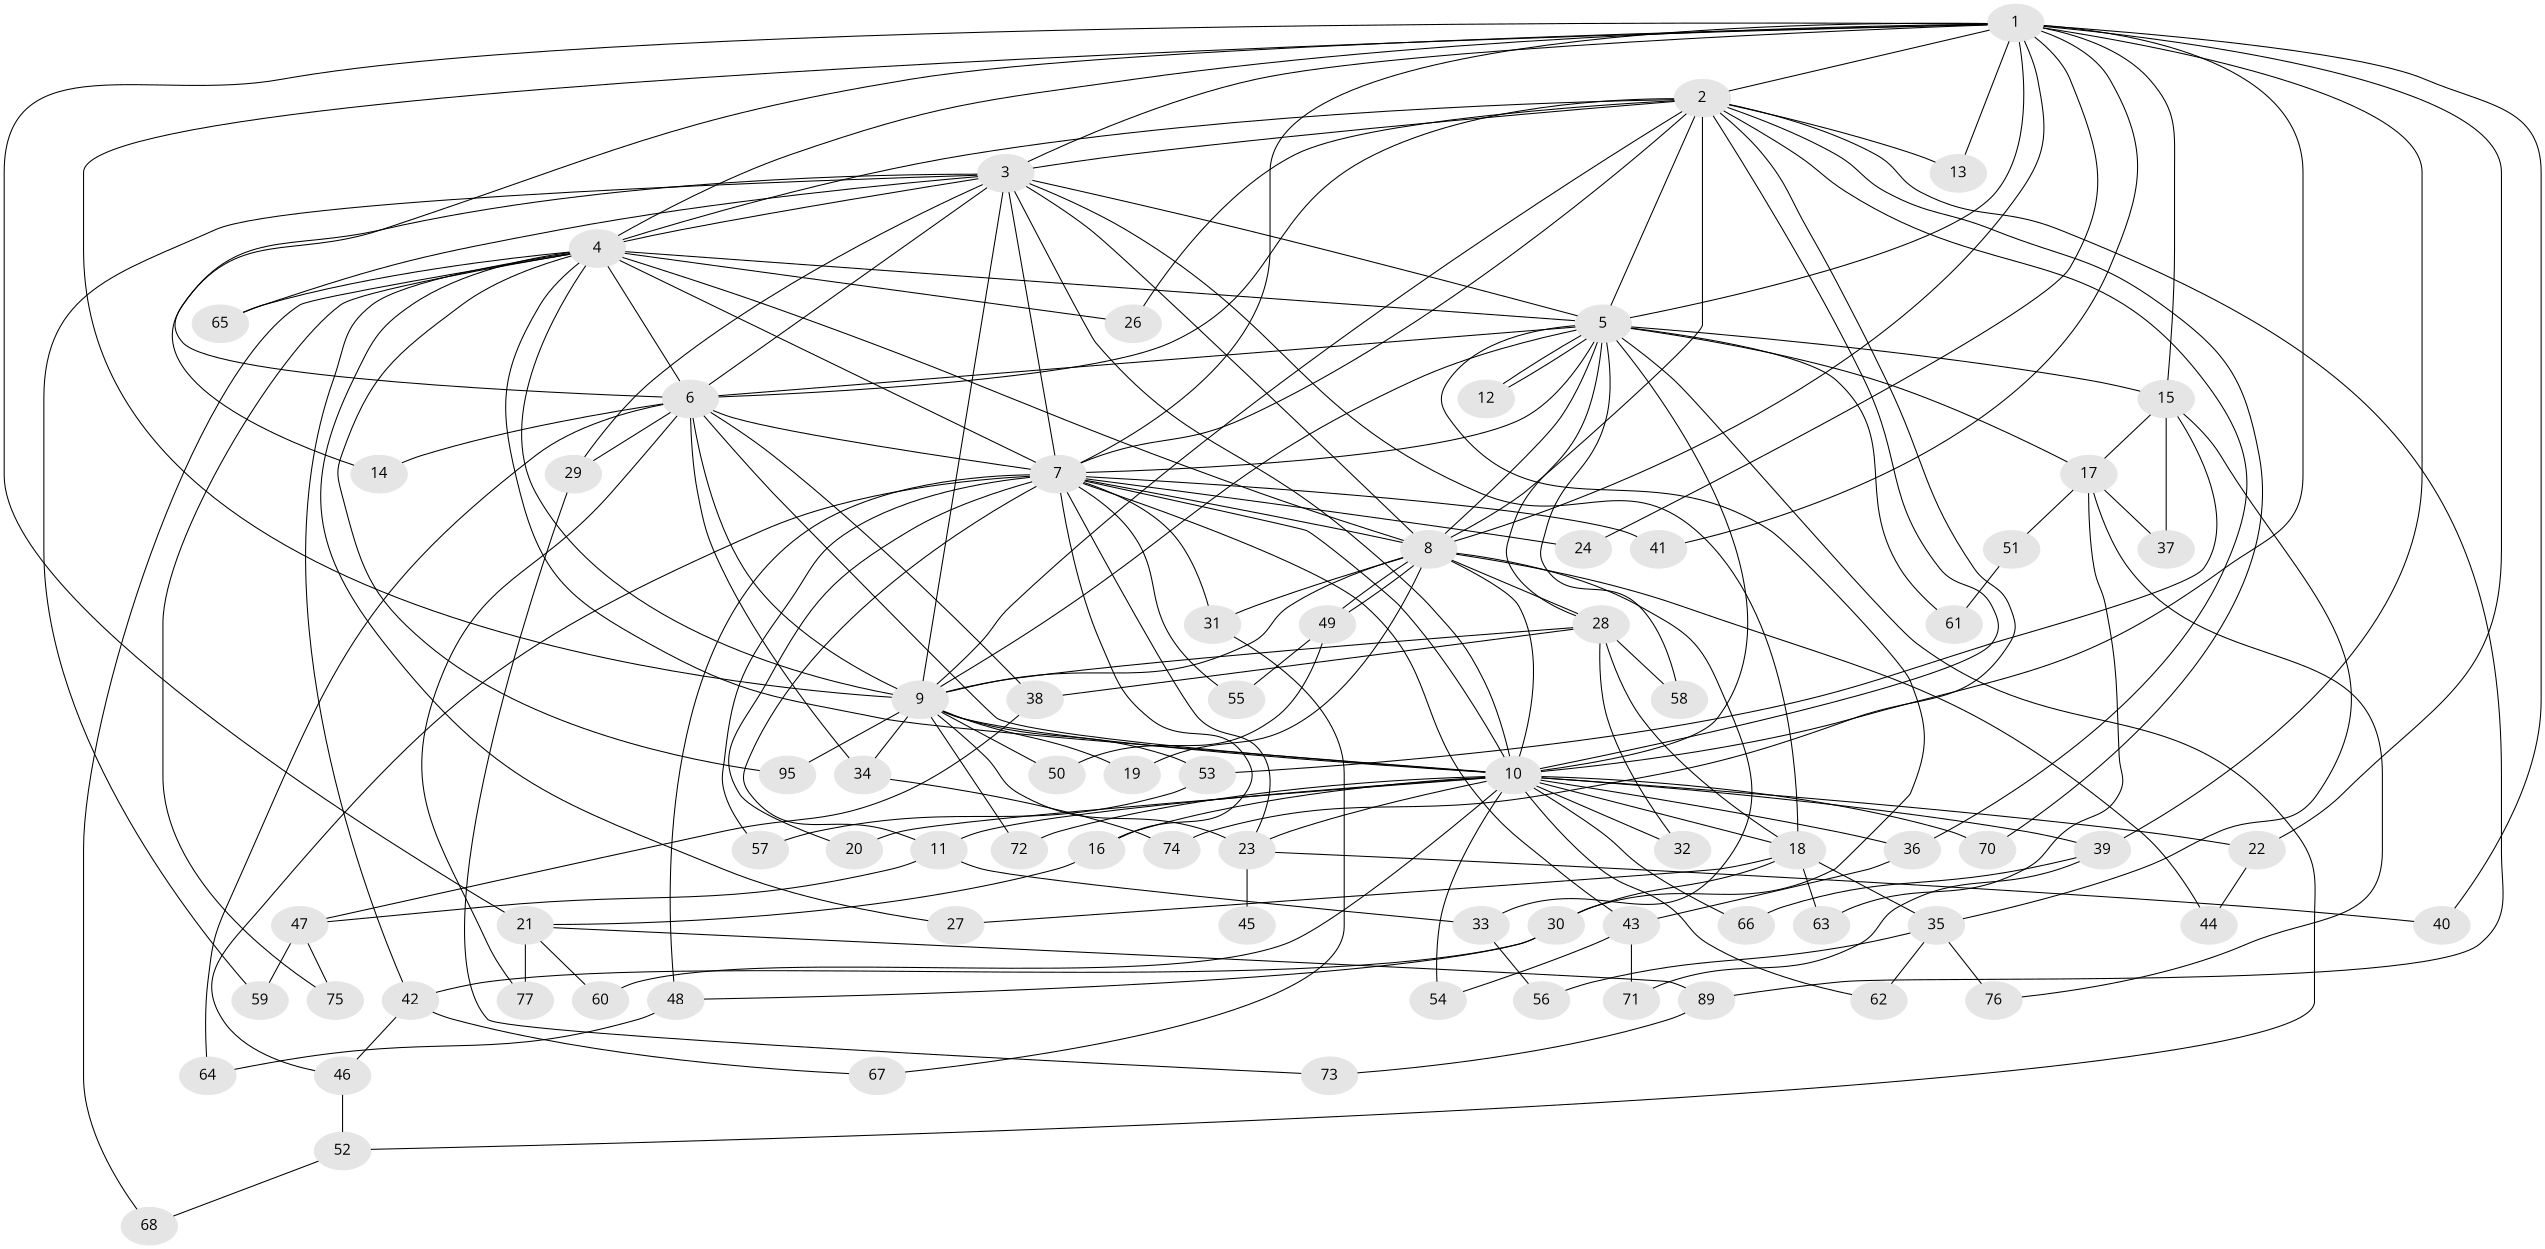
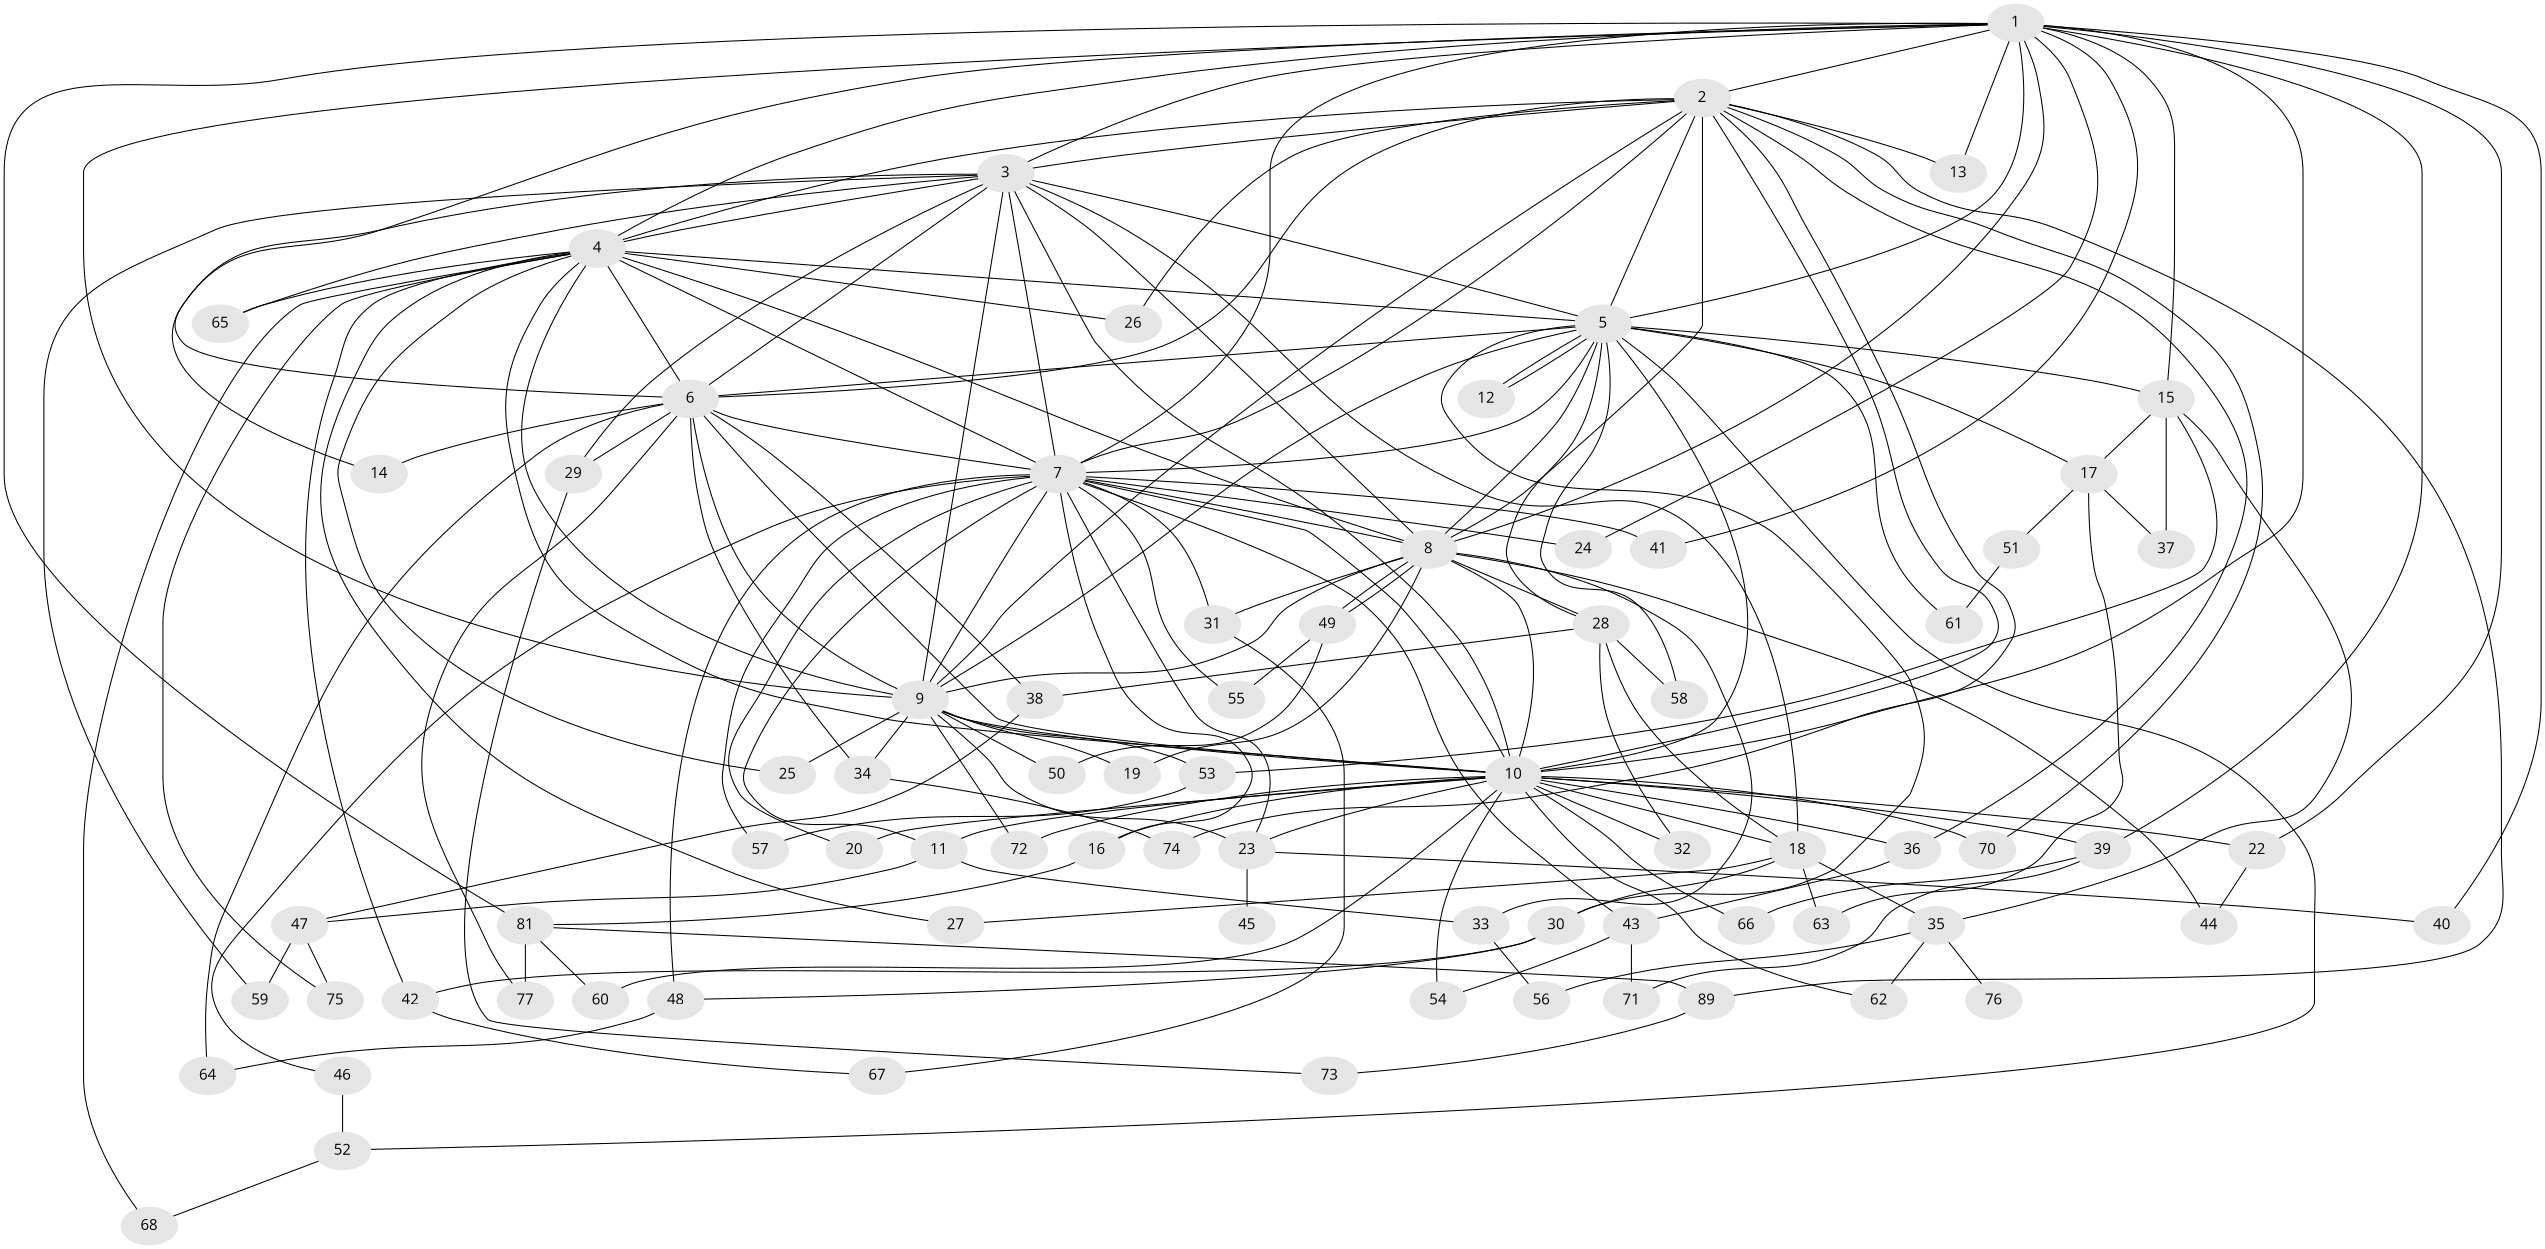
edge "28" -- "9": now "7" -- "9"
node "95": label "95" -> "25"
edge "17" -- "76": removed
node "21": label "21" -> "81"
edge "42" -- "46": removed
